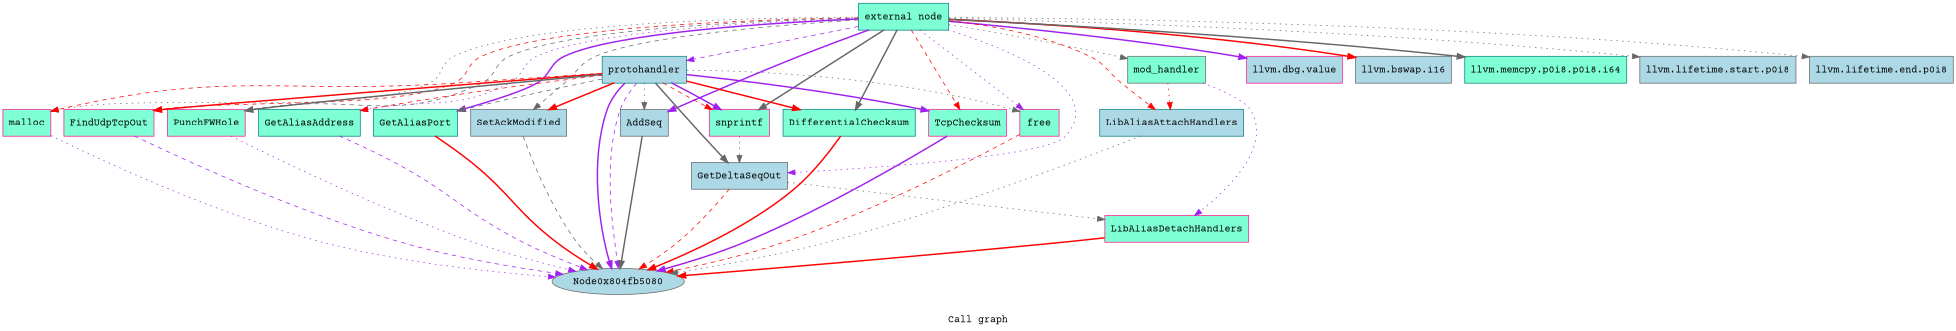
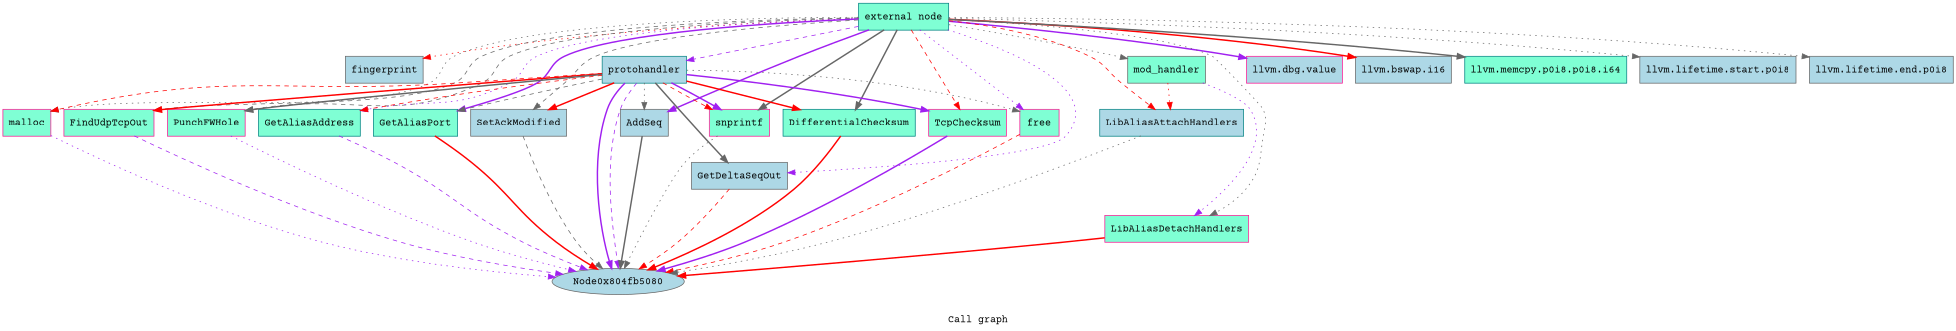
edge "external node" -> "FindUdpTcpOut": color red -> gray40
node "fingerprint": added
edge "snprintf" -> "GetDeltaSeqOut": now "snprintf" -> "Node0x804fb5080"
edge "GetDeltaSeqOut" -> "LibAliasDetachHandlers": now "external node" -> "LibAliasDetachHandlers"
